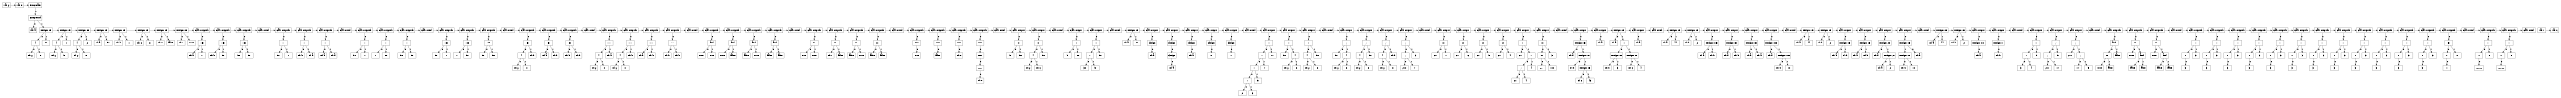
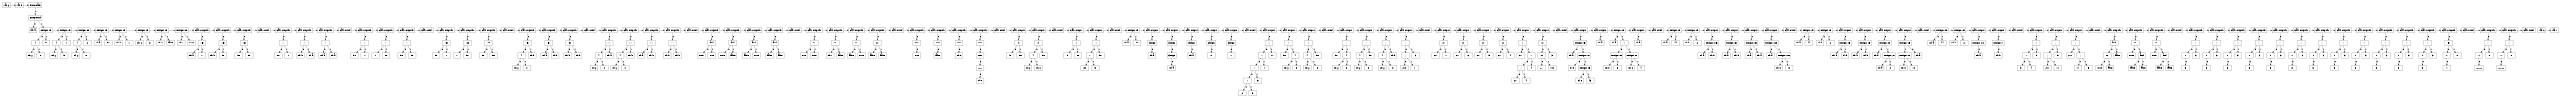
edge "Var z" -> "Var c": reversed
